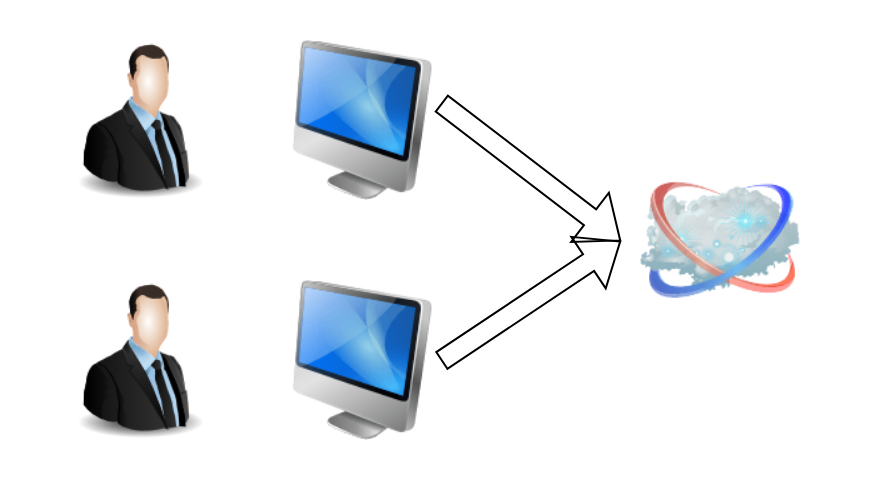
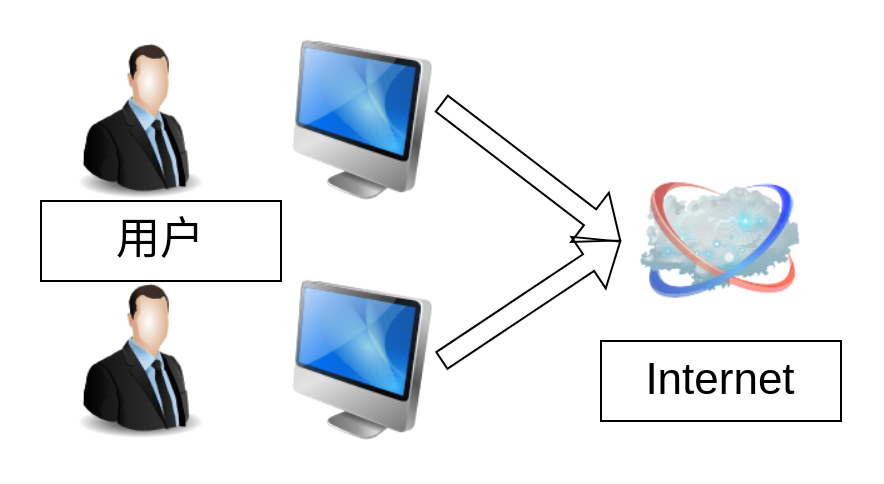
node "用户": added
node "Internet": added
